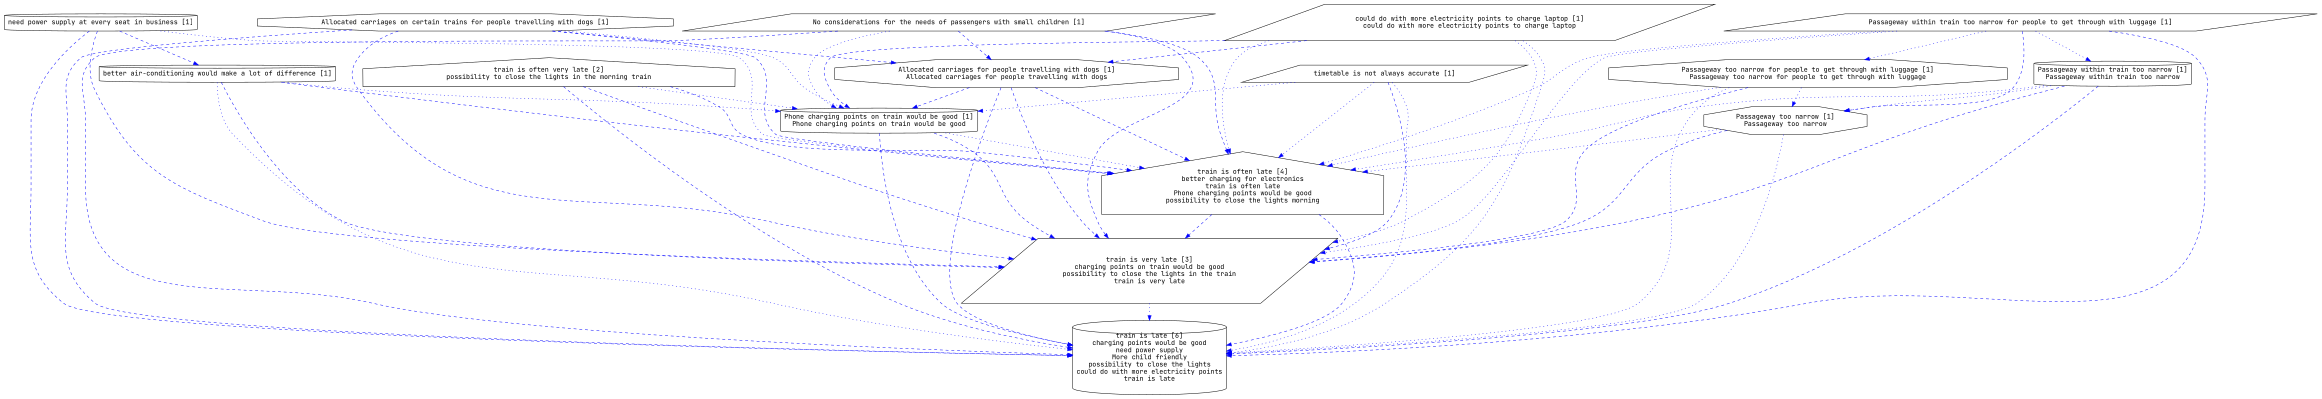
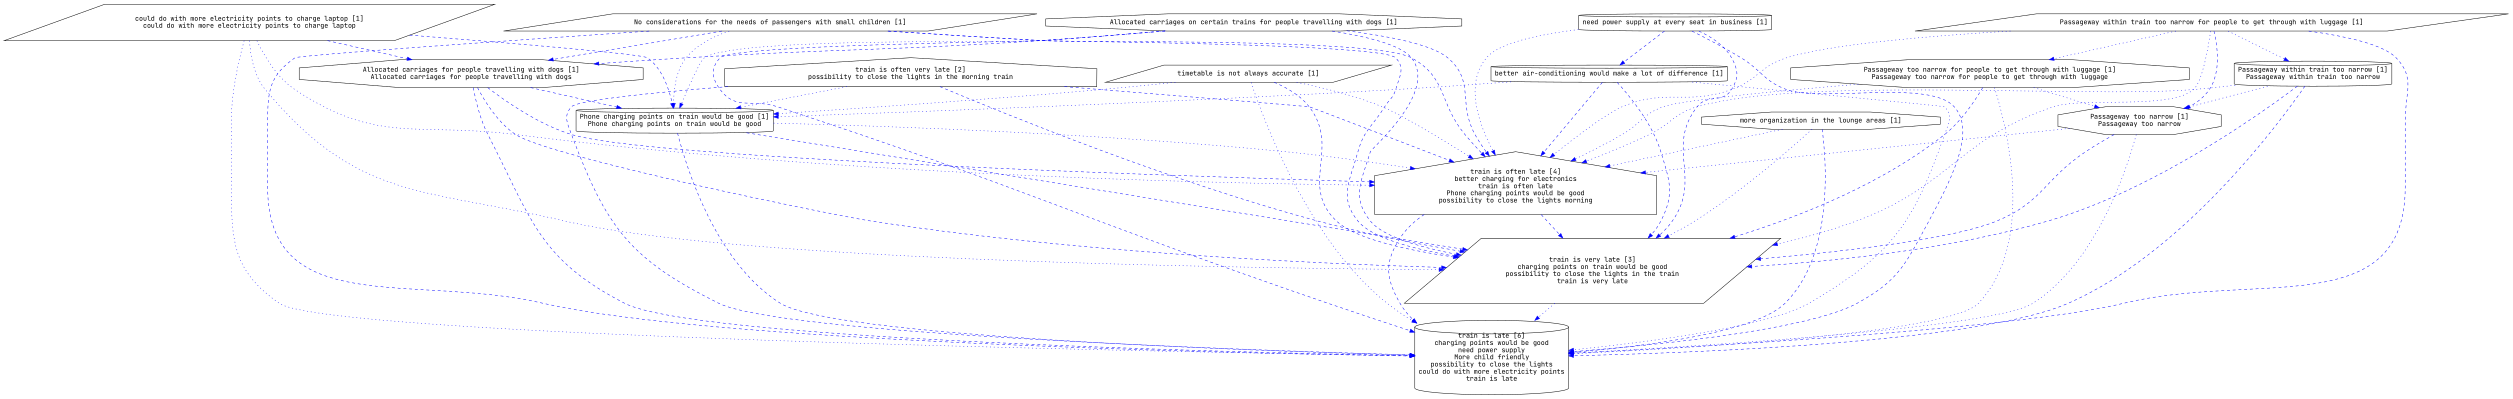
node "more organization in the lounge areas [1]": added
